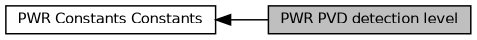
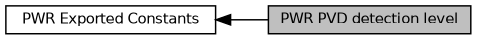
node "PWR Constants Constants": label "PWR Constants Constants" -> "PWR Exported Constants"
